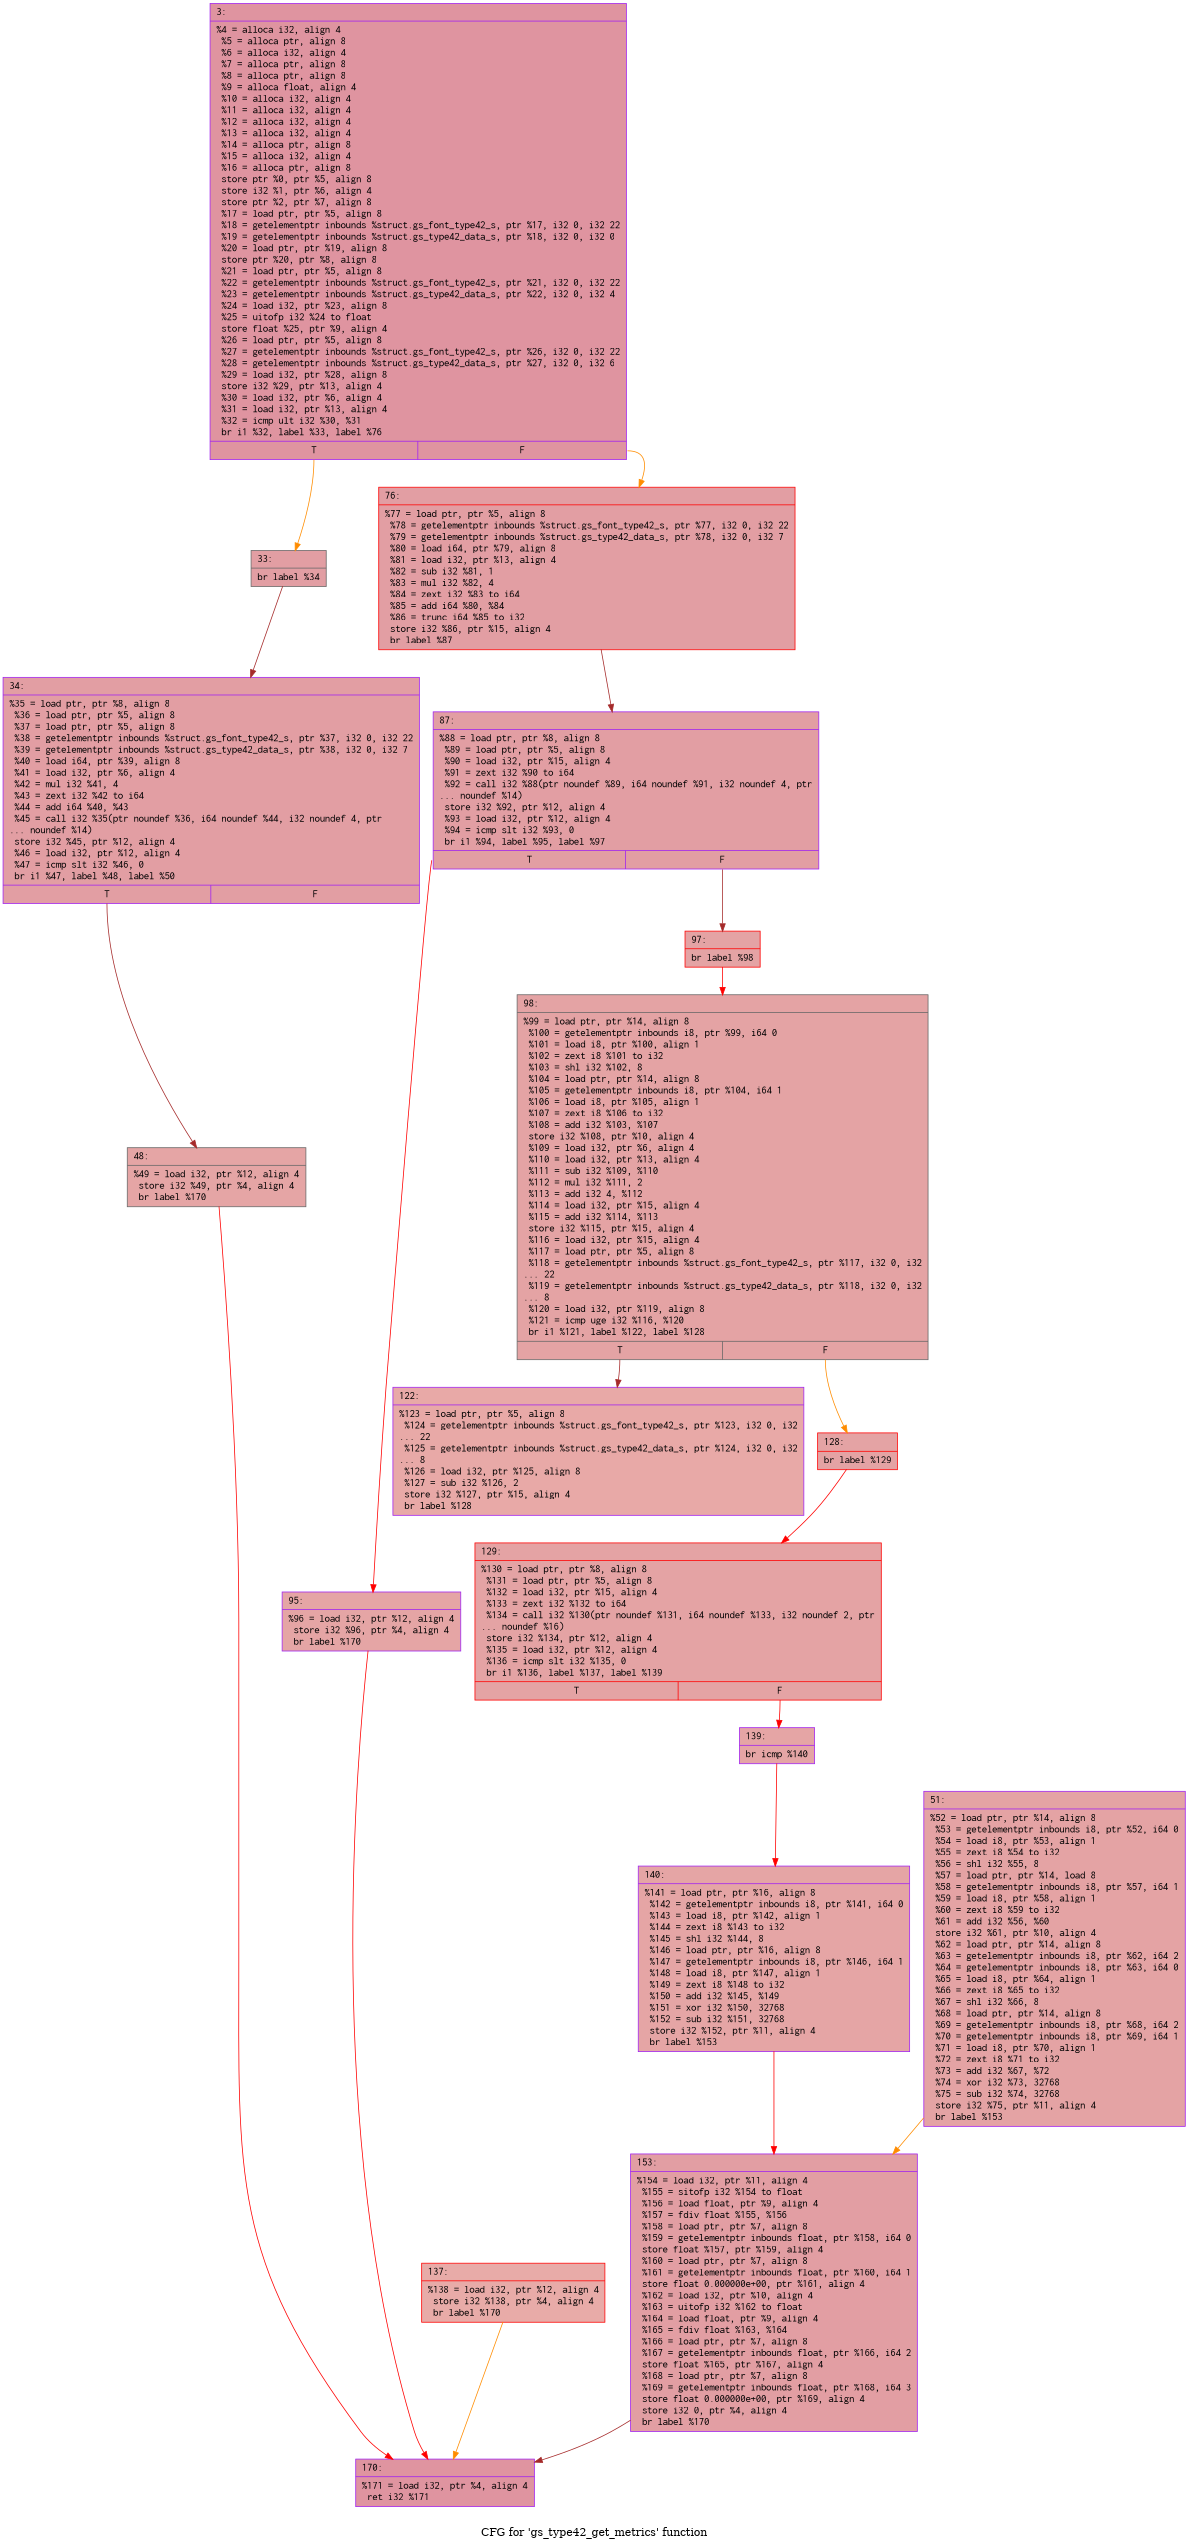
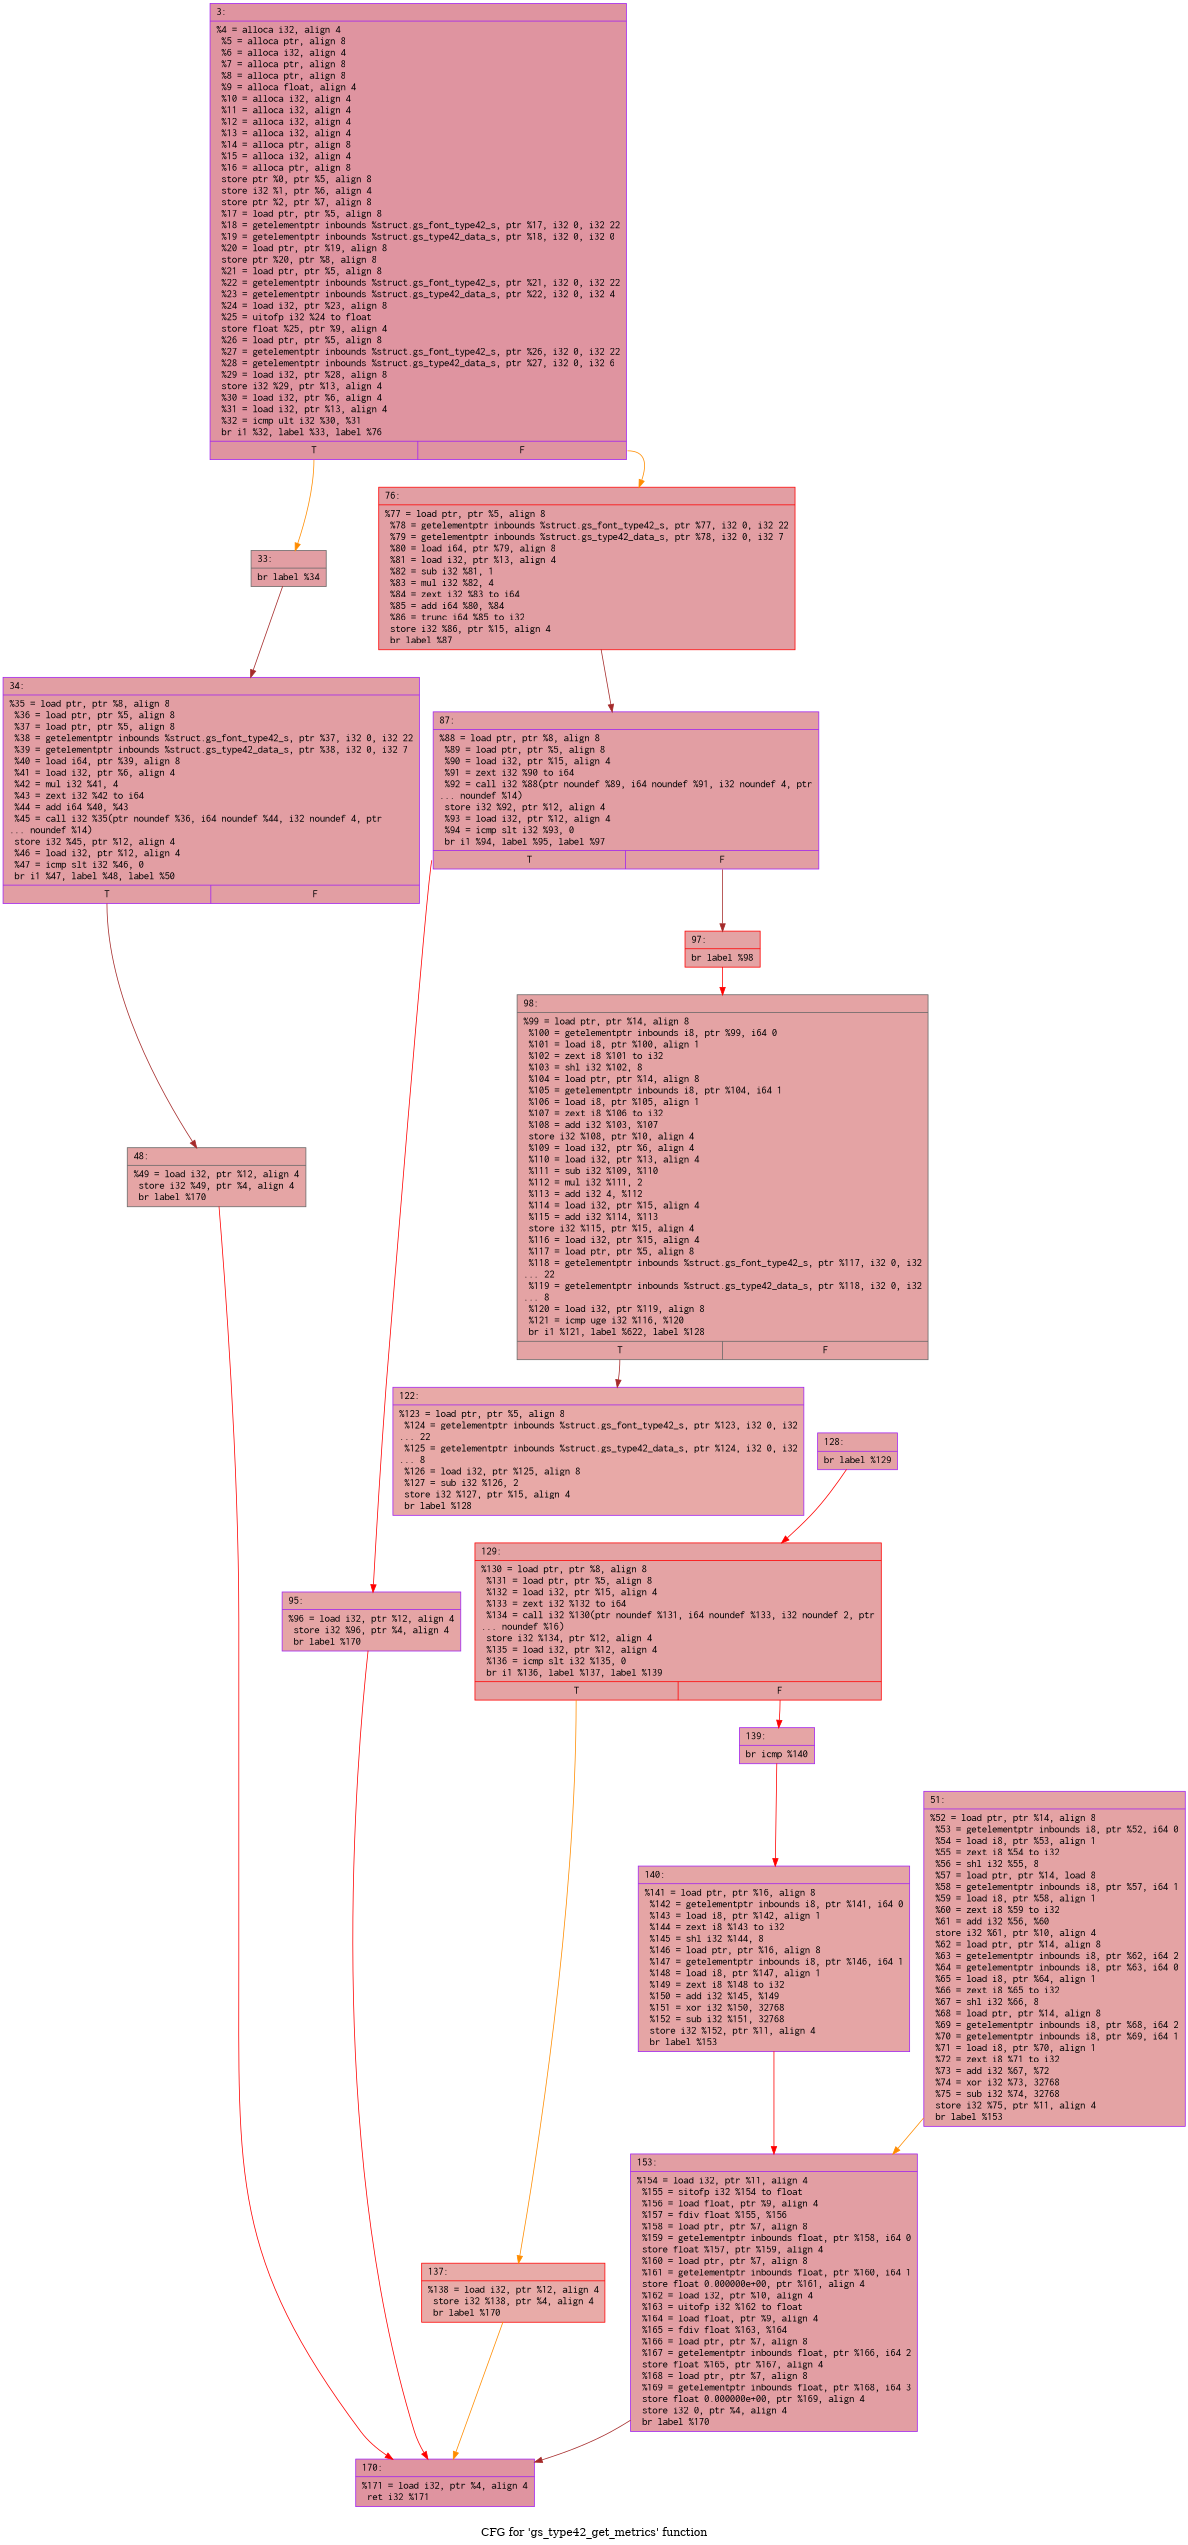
node "98:": text "br i1 %121, label %122, label %128" -> "br i1 %121, label %622, label %128"
edge "98:" -> "128:": removed
node "128:": color red -> purple
edge "129:" -> "137:": added
